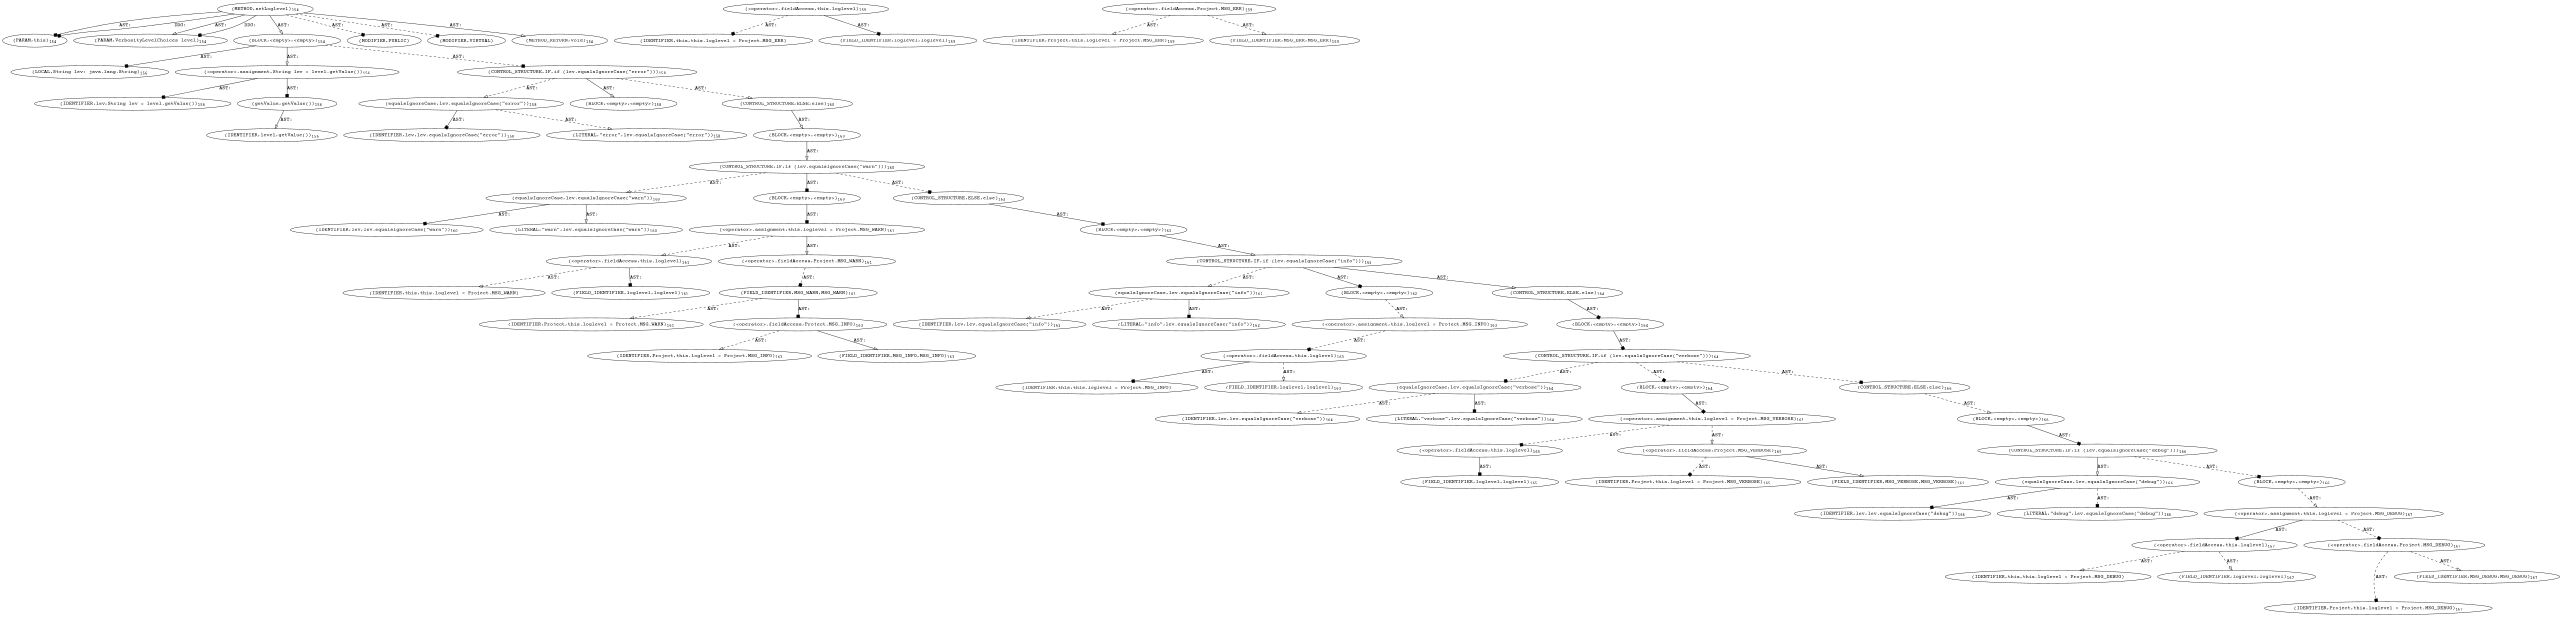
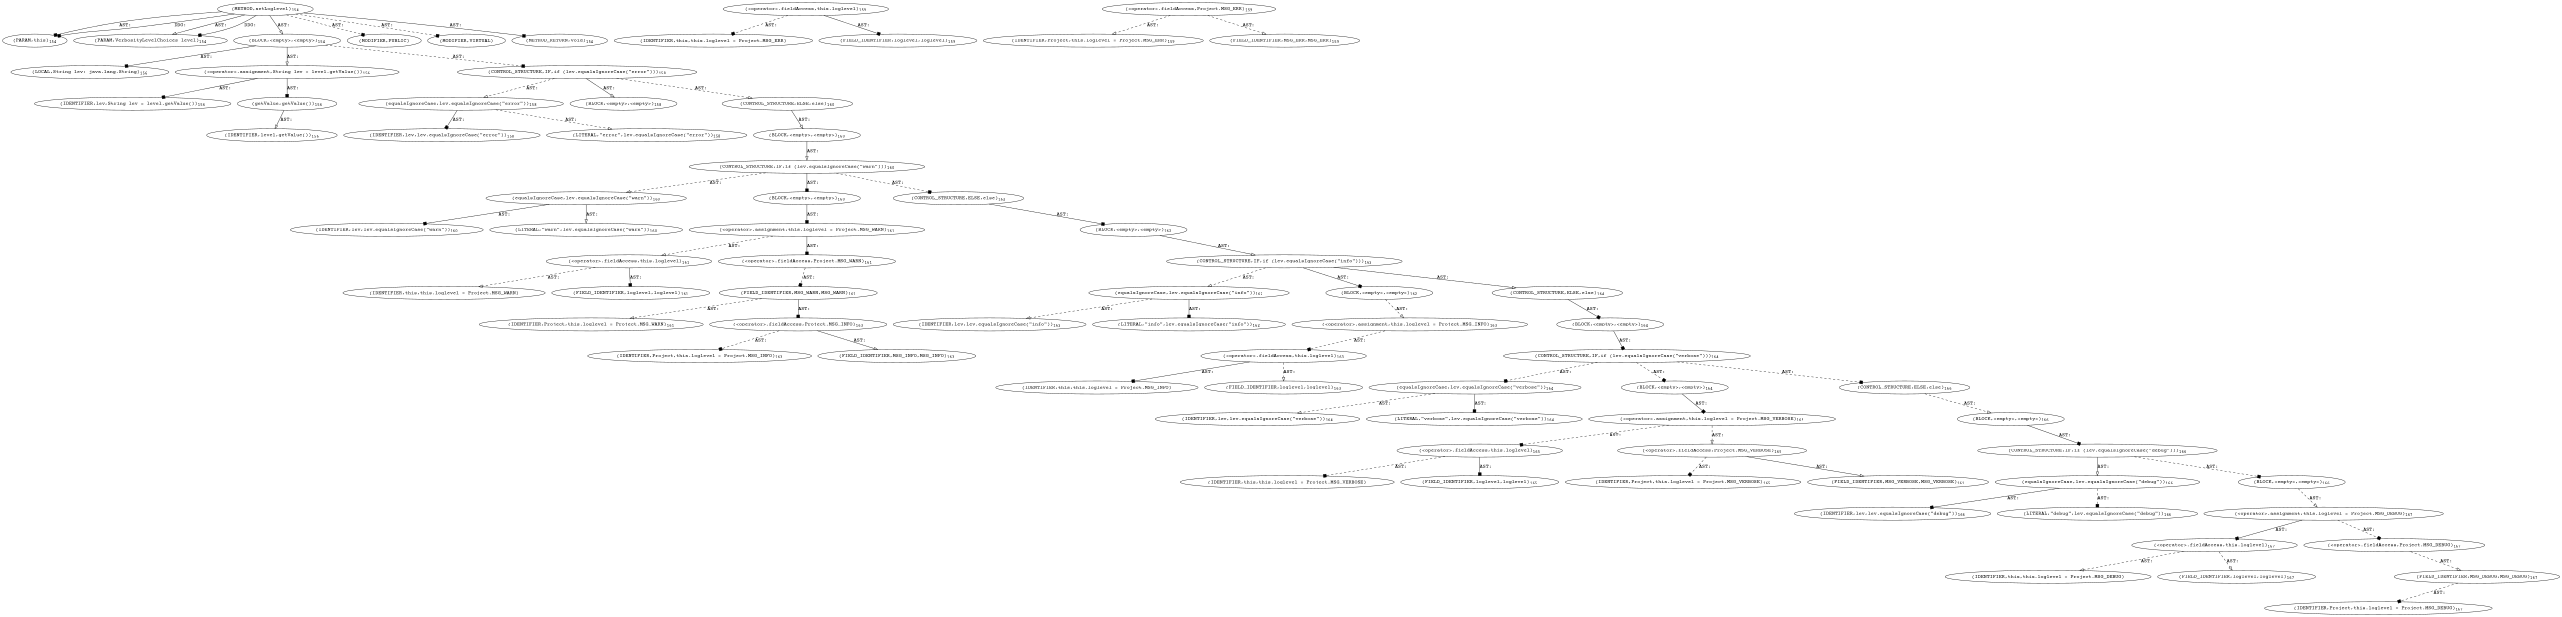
edge "(METHOD,setLoglevel)" -> "(METHOD_RETURN,void)": arrowhead onormal -> box
edge "(<operator>.assignment,this.loglevel = Project.MSG_WARN)" -> "(<operator>.fieldAccess,Project.MSG_WARN)": arrowhead onormal -> box
edge "(<operator>.fieldAccess,Project.MSG_INFO)" -> "(IDENTIFIER,Project,this.loglevel = Project.MSG_INFO)": arrowhead onormal -> box
node "(IDENTIFIER,this,this.loglevel = Project.MSG_VERBOSE)": added
edge "(<operator>.fieldAccess,Project.MSG_DEBUG)" -> "(IDENTIFIER,Project,this.loglevel = Project.MSG_DEBUG)": now "(FIELD_IDENTIFIER,MSG_DEBUG,MSG_DEBUG)" -> "(IDENTIFIER,Project,this.loglevel = Project.MSG_DEBUG)"
